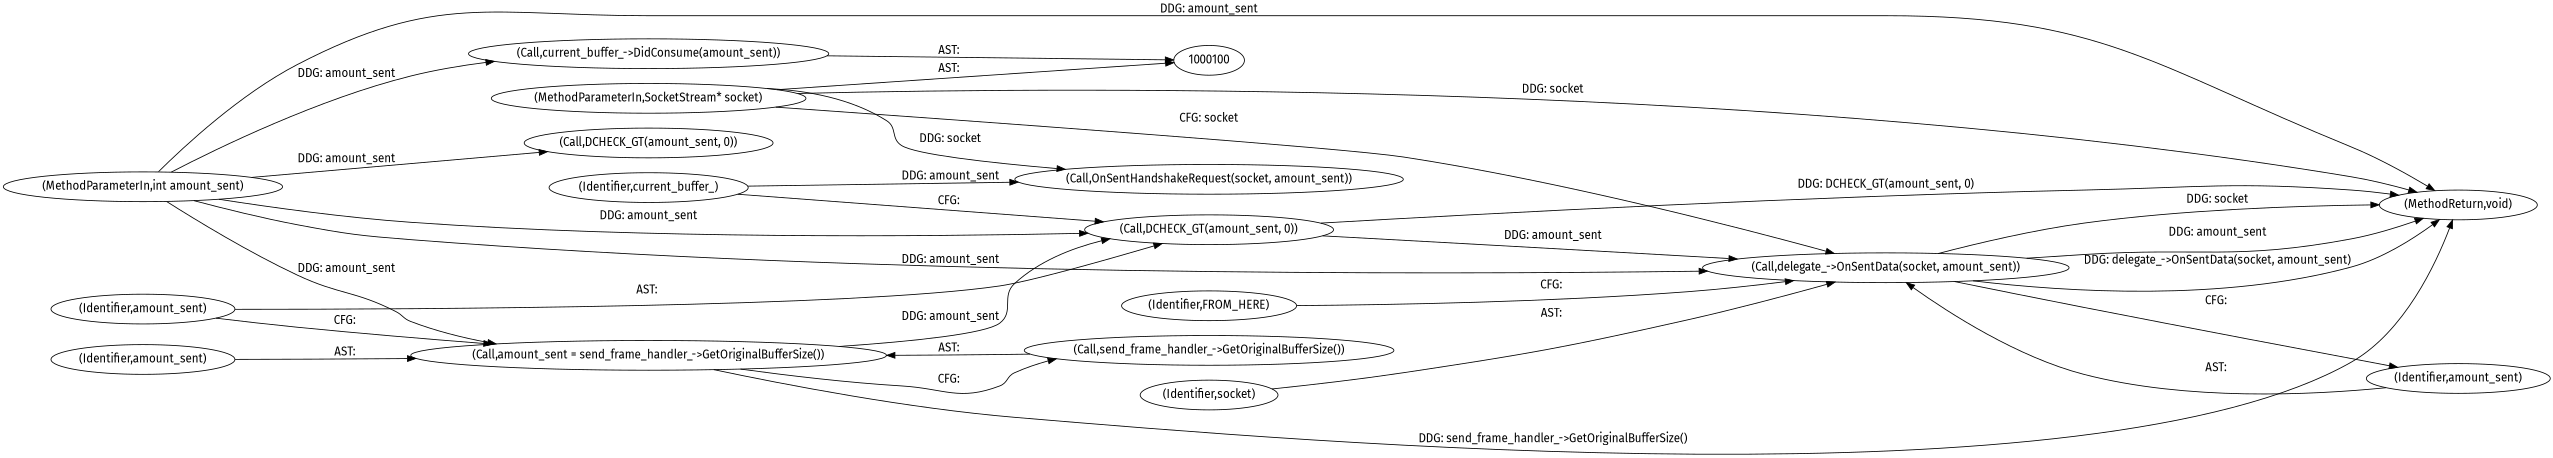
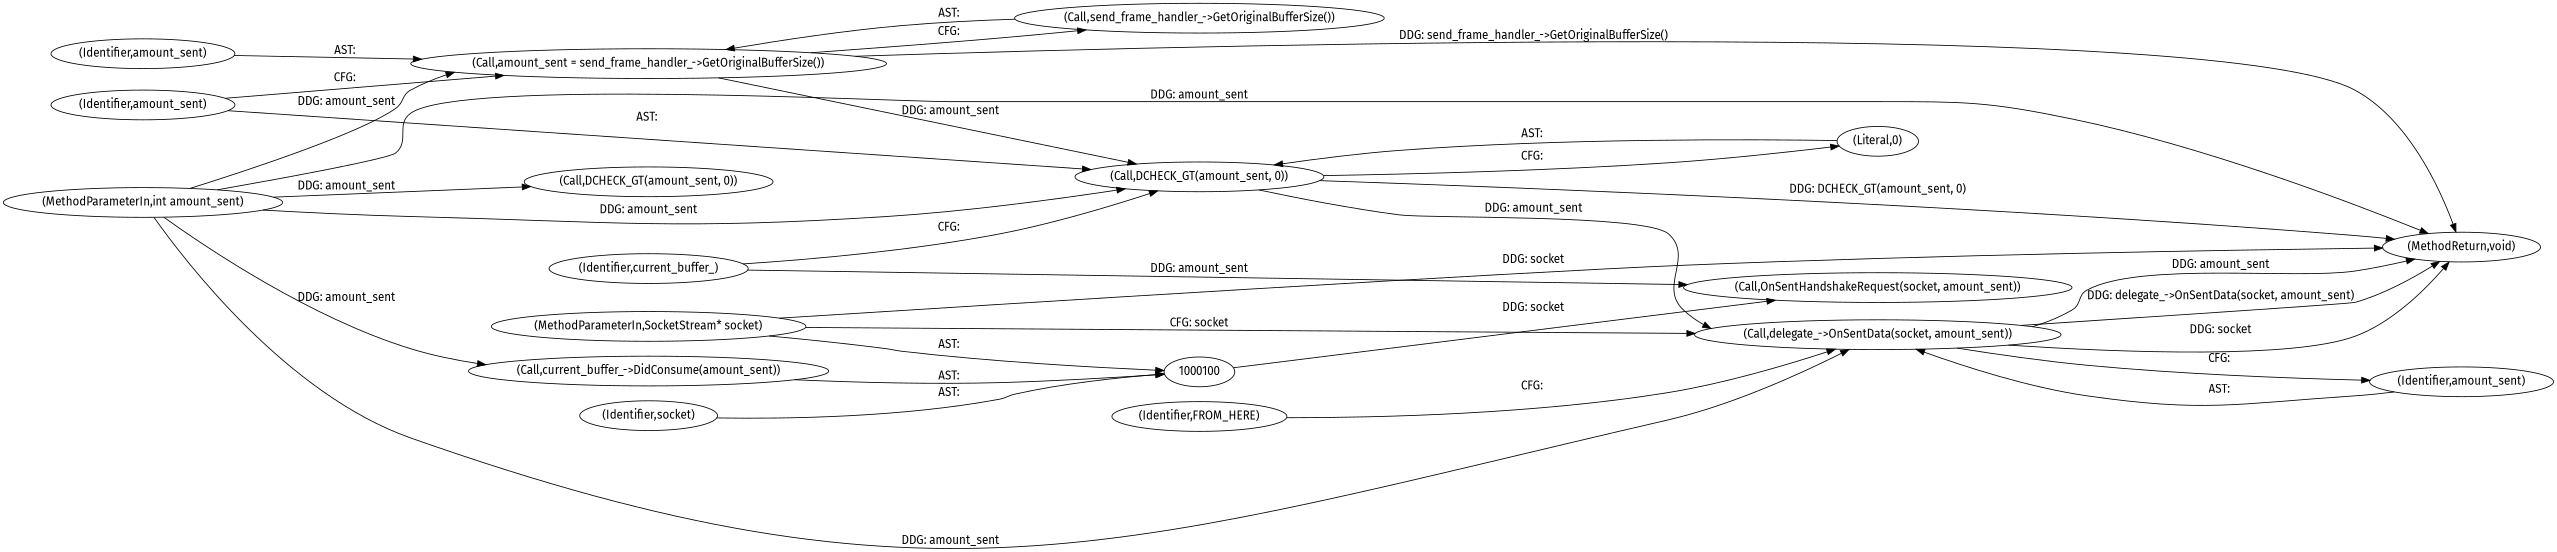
node "(Literal,0)": added
edge "(MethodParameterIn,SocketStream* socket)" -> "(Call,OnSentHandshakeRequest(socket, amount_sent))": now "1000100" -> "(Call,OnSentHandshakeRequest(socket, amount_sent))"
edge "(Identifier,socket)" -> "(Call,delegate_->OnSentData(socket, amount_sent))": now "(Identifier,socket)" -> "1000100"
